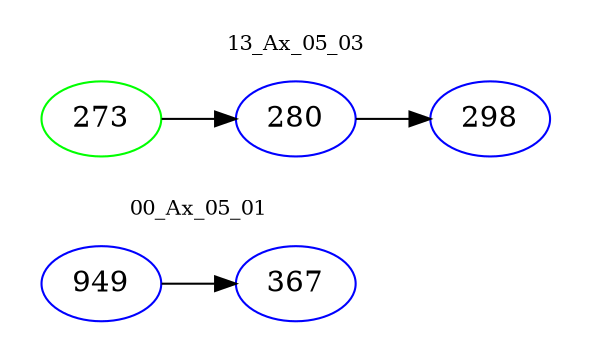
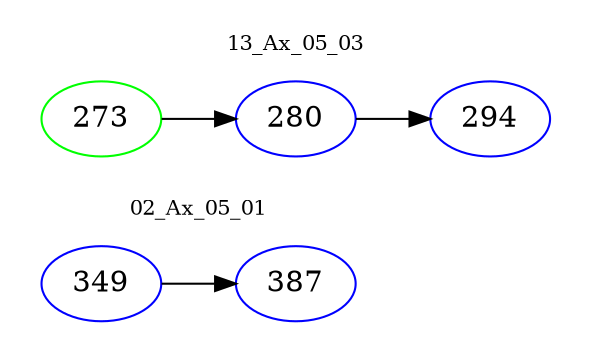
node "298": label "298" -> "294"
cluster "00_Ax_05_01": label "00_Ax_05_01" -> "02_Ax_05_01"
node "949": label "949" -> "349"
node "367": label "367" -> "387"
